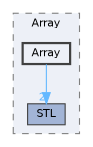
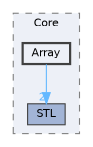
cluster "Array": label "Array" -> "Core"
